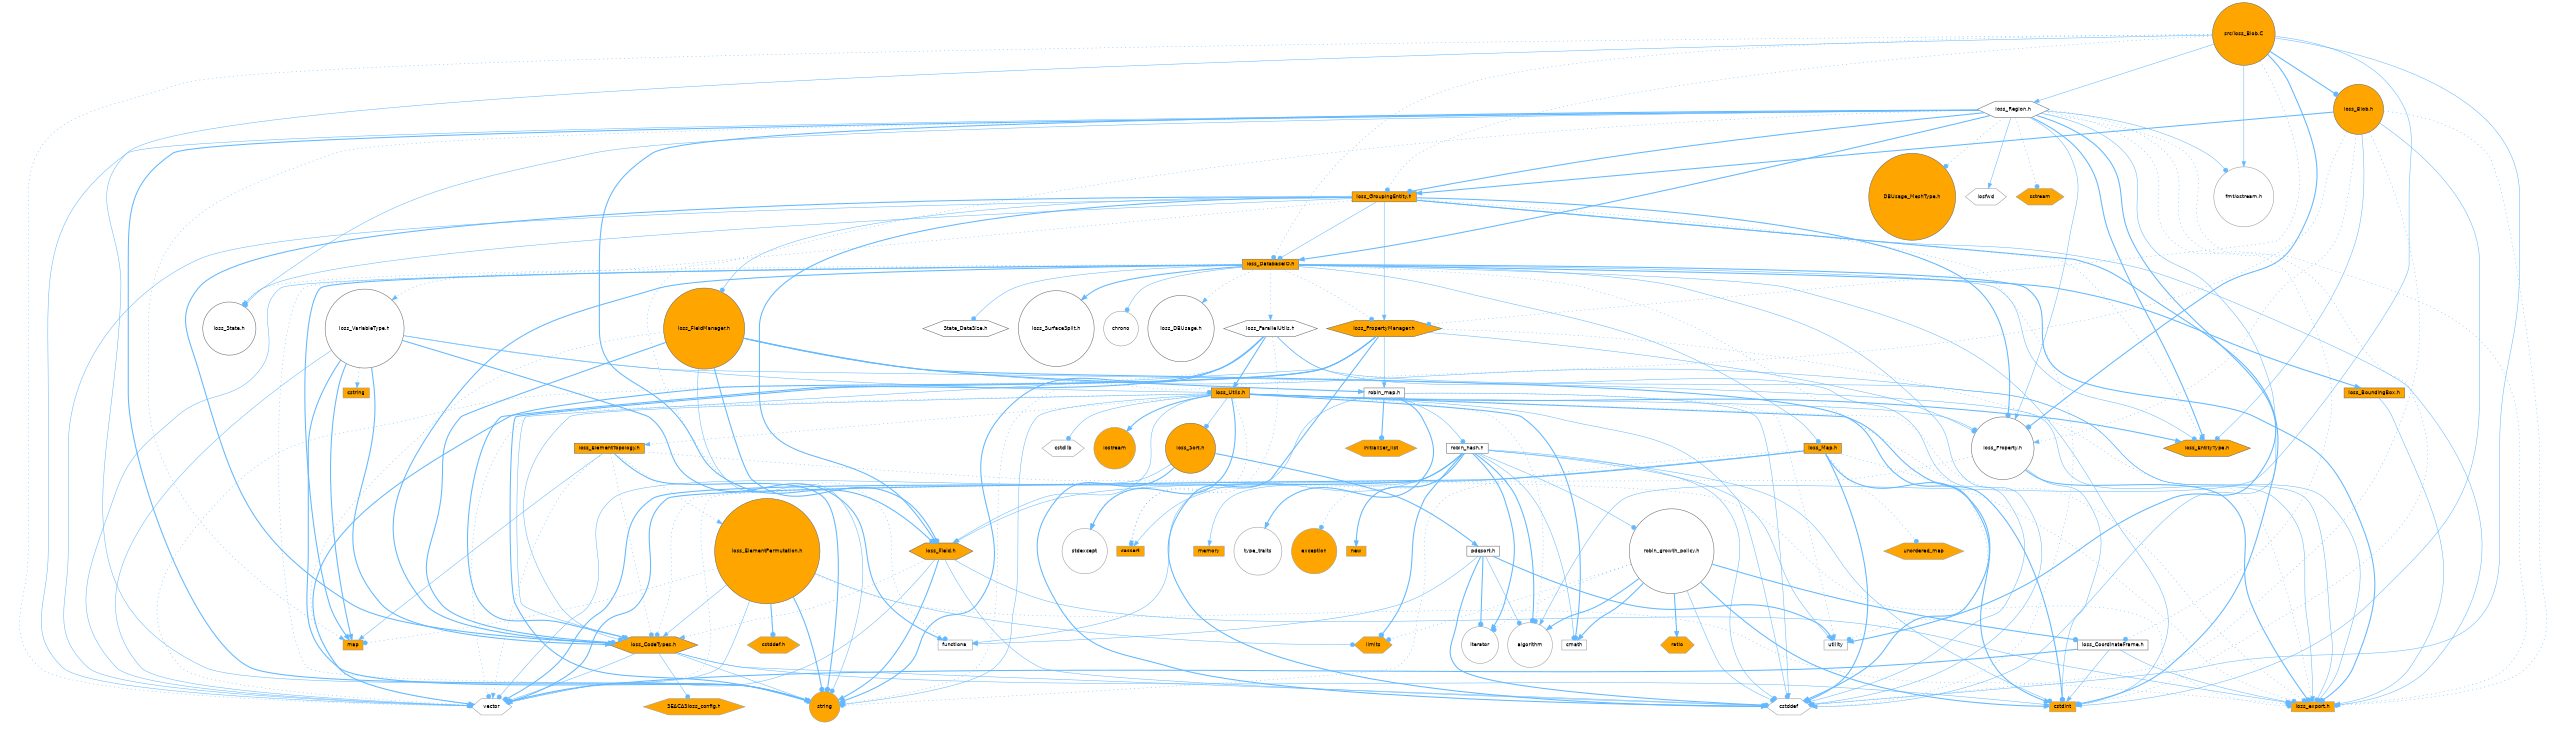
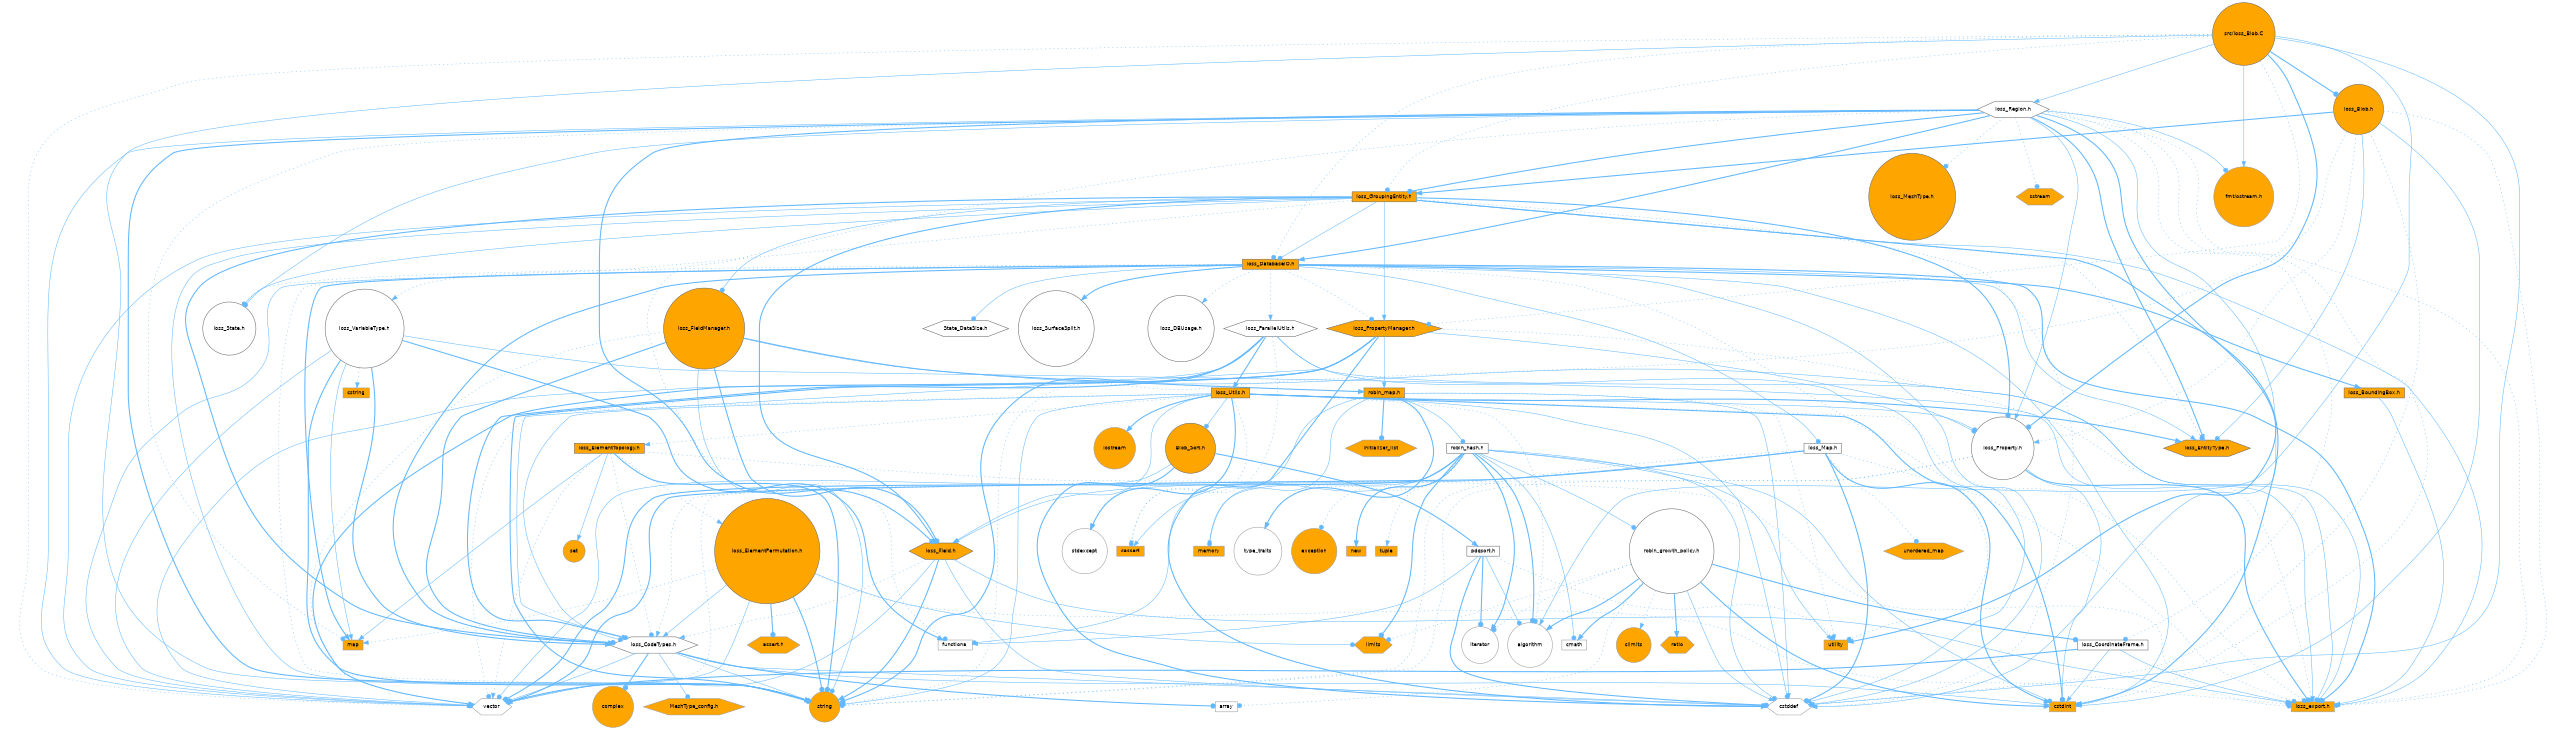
edge "Ioss_Region.h" -> "map": arrowhead normal -> dot
node "DBUsage_MeshType.h": label "DBUsage_MeshType.h" -> "Ioss_MeshType.h"
node "iosfwd": removed
node "fmt/ostream.h": fillcolor white -> orange
edge "Ioss_GroupingEntity.h" -> "string": added
edge "Ioss_GroupingEntity.h" -> "cstdint": arrowhead dot -> normal
edge "Ioss_DatabaseIO.h" -> "Ioss_State.h": arrowhead normal -> dot
edge "Ioss_DatabaseIO.h" -> "Ioss_EntityType.h": arrowhead dot -> normal
node "chrono": removed
edge "Ioss_VariableType.h" -> "Ioss_Utils.h": removed
node "robin_map.h": fillcolor white -> orange
edge "Ioss_FieldManager.h" -> "cstddef": removed
edge "Ioss_ParallelUtils.h" -> "vector": style dotted -> solid
edge "Ioss_Utils.h" -> "cmath": removed
node "cstdlib": removed
node "Ioss_Sort.h": label "Ioss_Sort.h" -> "Blob_Sort.h"
node "Ioss_Map.h": fillcolor orange -> white
edge "Ioss_Map.h" -> "Ioss_CodeTypes.h": arrowhead dot -> normal
edge "robin_hash.h" -> "type_traits": added
edge "robin_map.h" -> "memory": added
edge "Ioss_VariableType.h" -> "map": style bold -> solid
node "set": added
node "tuple": added
edge "robin_map.h" -> "functional": arrowhead normal -> dot
edge "pdqsort.h" -> "utility": style bold -> dotted
edge "Ioss_ElementPermutation.h" -> "map": arrowhead dot -> normal
edge "Ioss_Property.h" -> "string": added
node "Ioss_CodeTypes.h": fillcolor orange -> white
node "cstddef.h": label "cstddef.h" -> "assert.h"
node "climits": added
node "utility": fillcolor white -> orange
edge "robin_growth_policy.h" -> "cstddef": arrowhead dot -> normal
node "complex": added
node "SEACASIoss_config.h": label "SEACASIoss_config.h" -> "MeshType_config.h"
node "array": added
